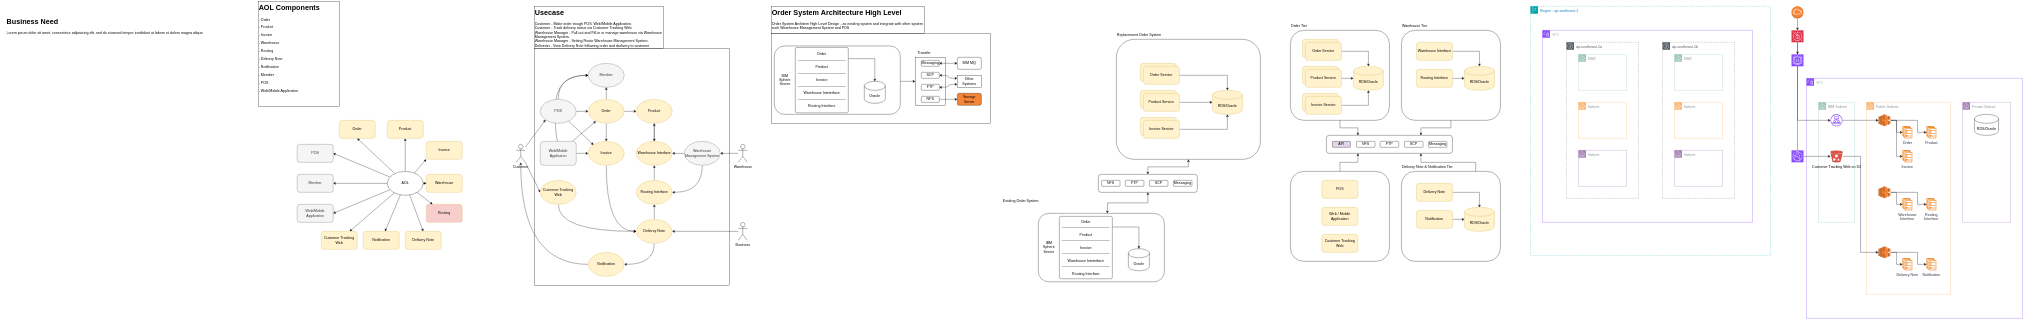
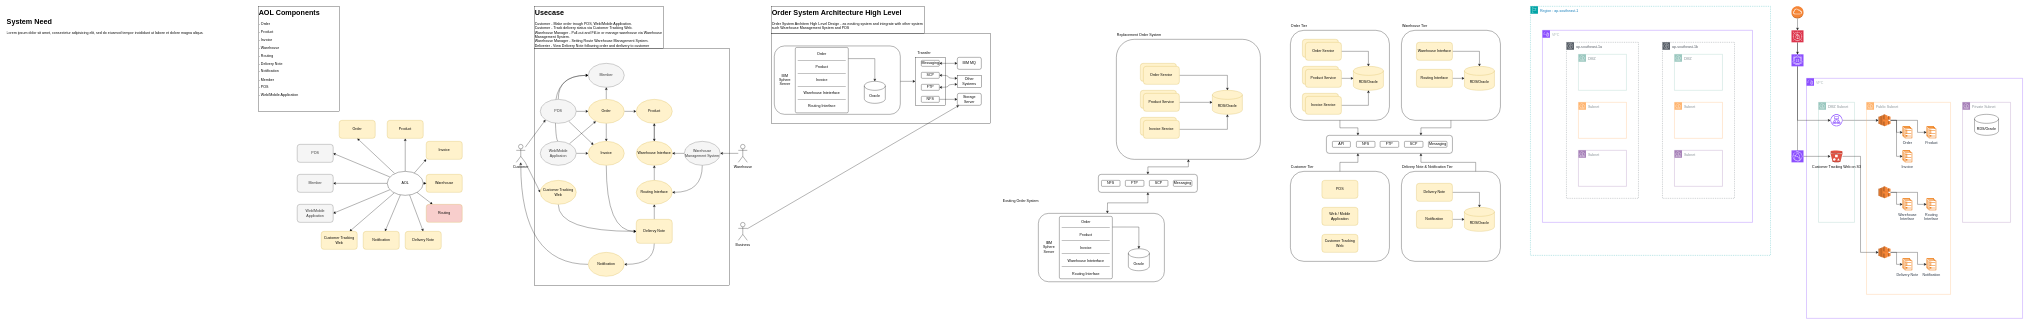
node "Business NeedLorem ipsum dolor sit amet, consectetur adipisicing elit, sed do eiusmod tempor incididunt ut labore et dolore magna aliqua.": label "Business NeedLorem ipsum dolor sit amet, consectetur adipisicing elit, sed do eiusmod tempor incididunt ut labore et dolore magna aliqua." -> "System NeedLorem ipsum dolor sit amet, consectetur adipisicing elit, sed do eiusmod tempor incididunt ut labore et dolore magna aliqua."
node "AOL Components- Order - Product - Invoice - Warehouse - Routing - Delivery Note - Notification - Member - POS - Web/Mobile Application": moved (299, 54) -> (299, 59)
node "Storage Server": fillcolor #f58536 -> #ffffff
node "IBM Subnet": label "IBM Subnet" -> "DMZ Subnet"
node "API": fillcolor #e1d5e7 -> #ffffff
node "Web/Mobile Applicaion": shape rounded rectangle -> ellipse
node "Customer Tier": added
node "Deliervy Note": shape ellipse -> rounded rectangle
edge "Business" -> "Deliervy Note": now "Business" -> "Storage Server"
